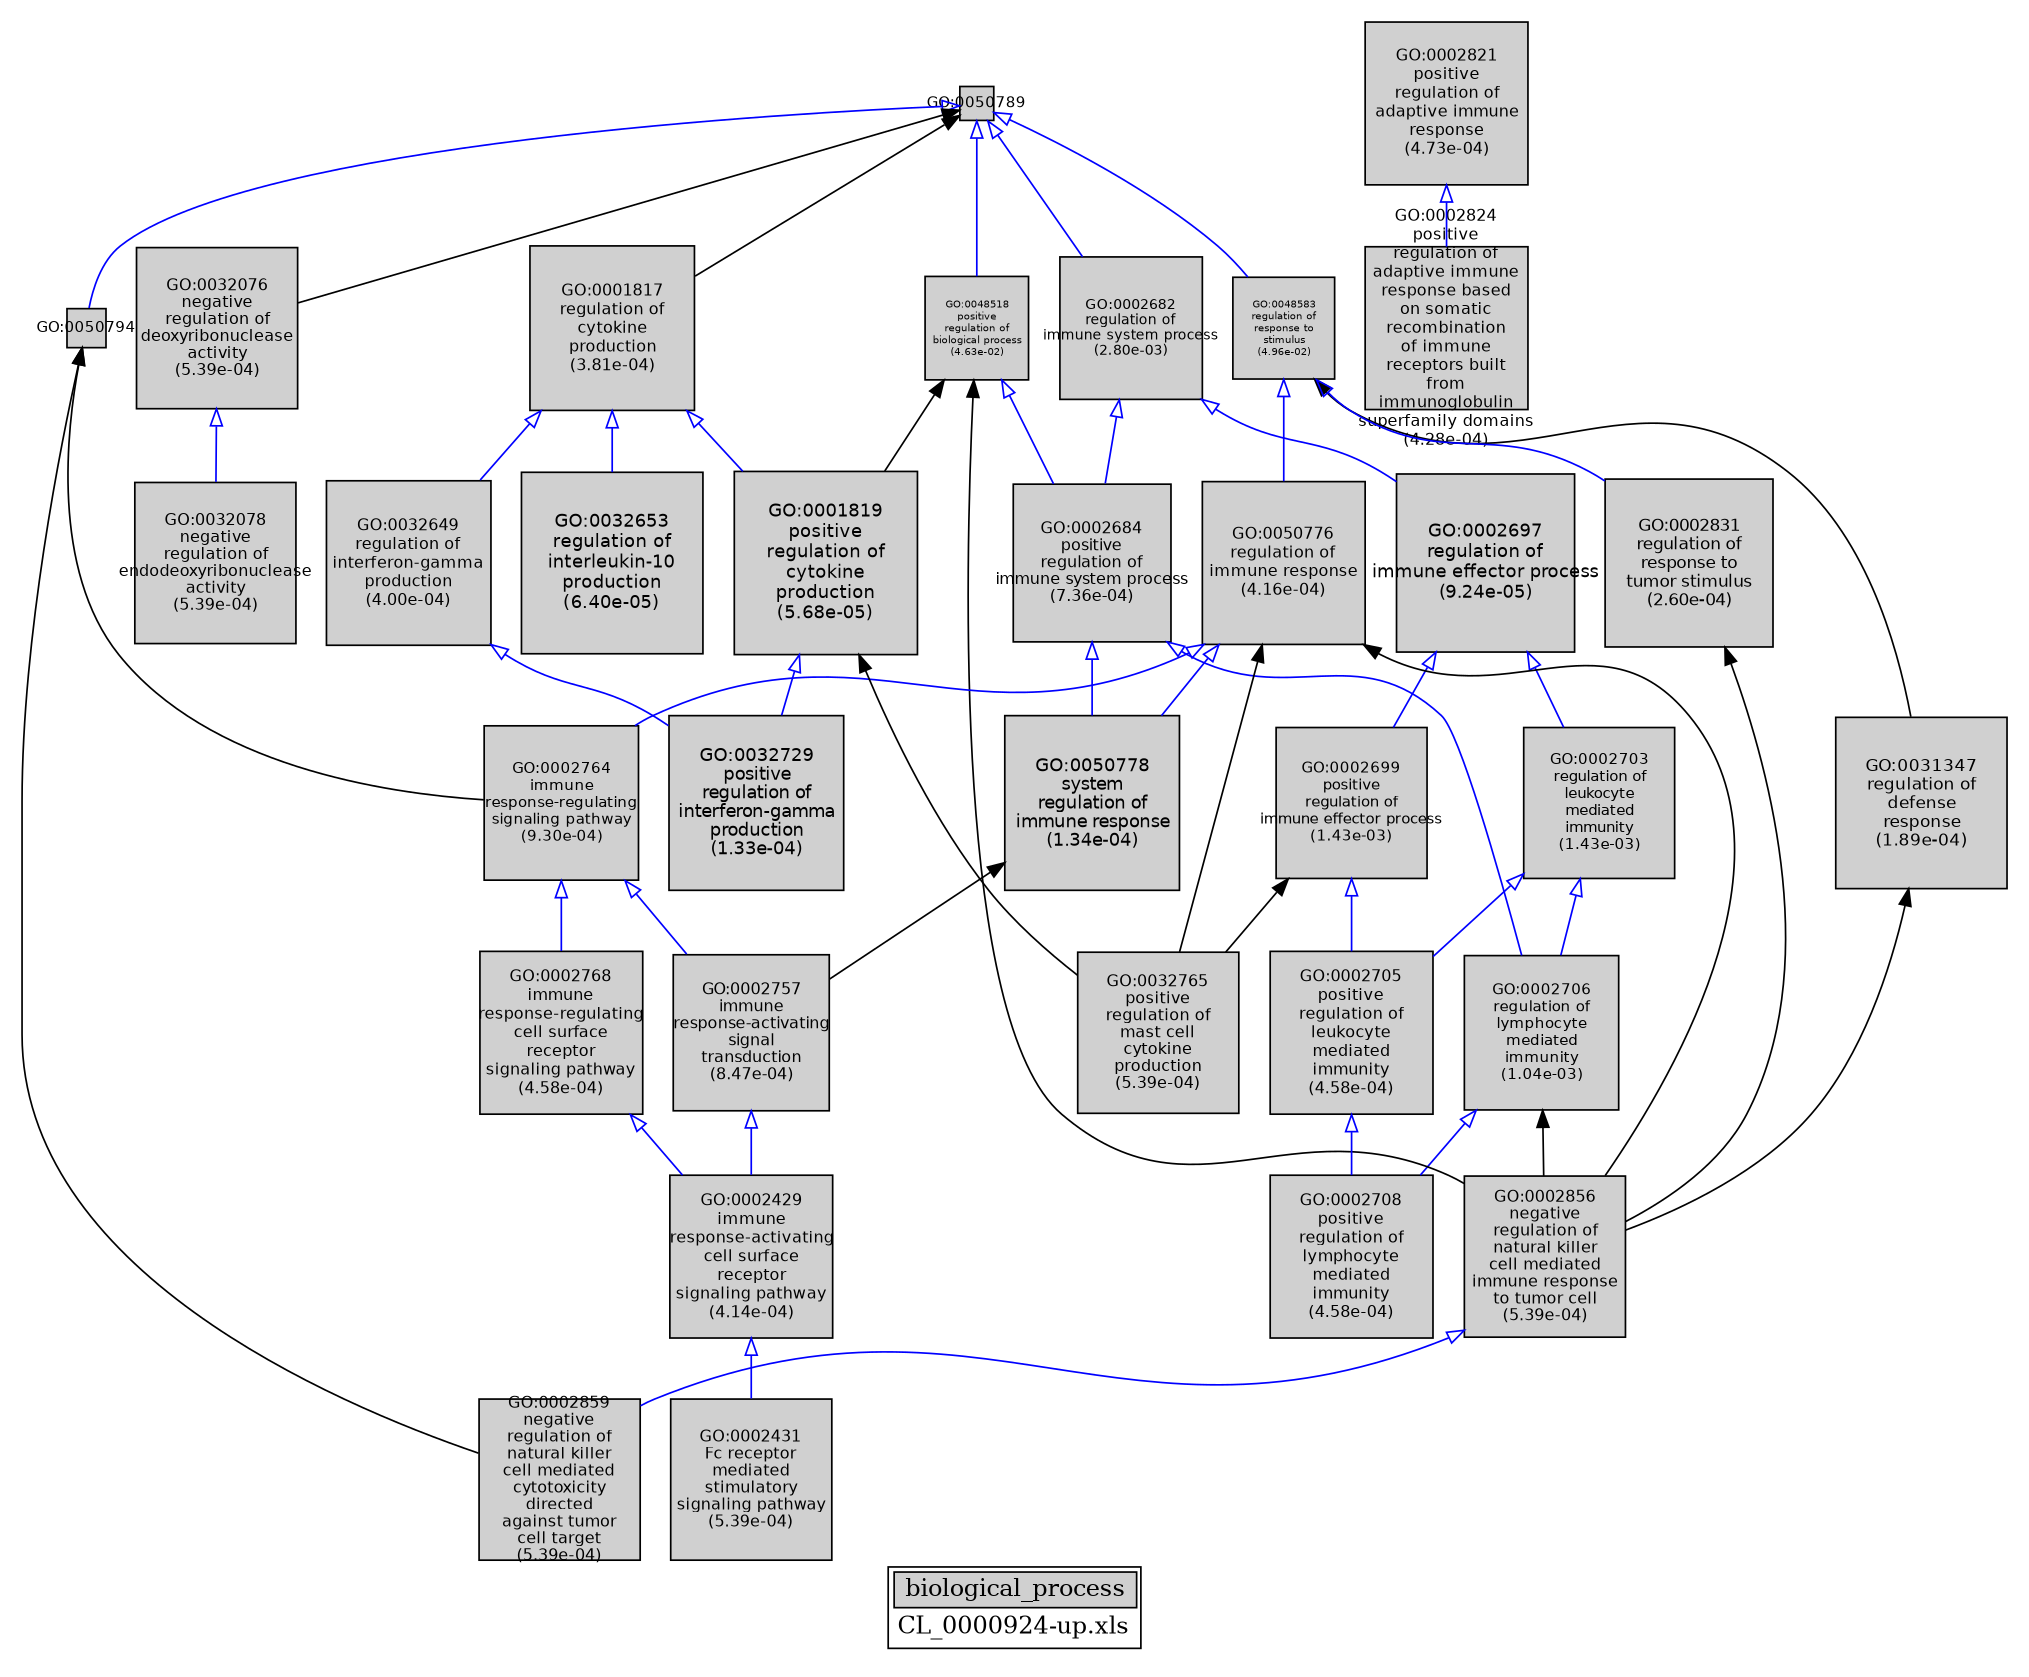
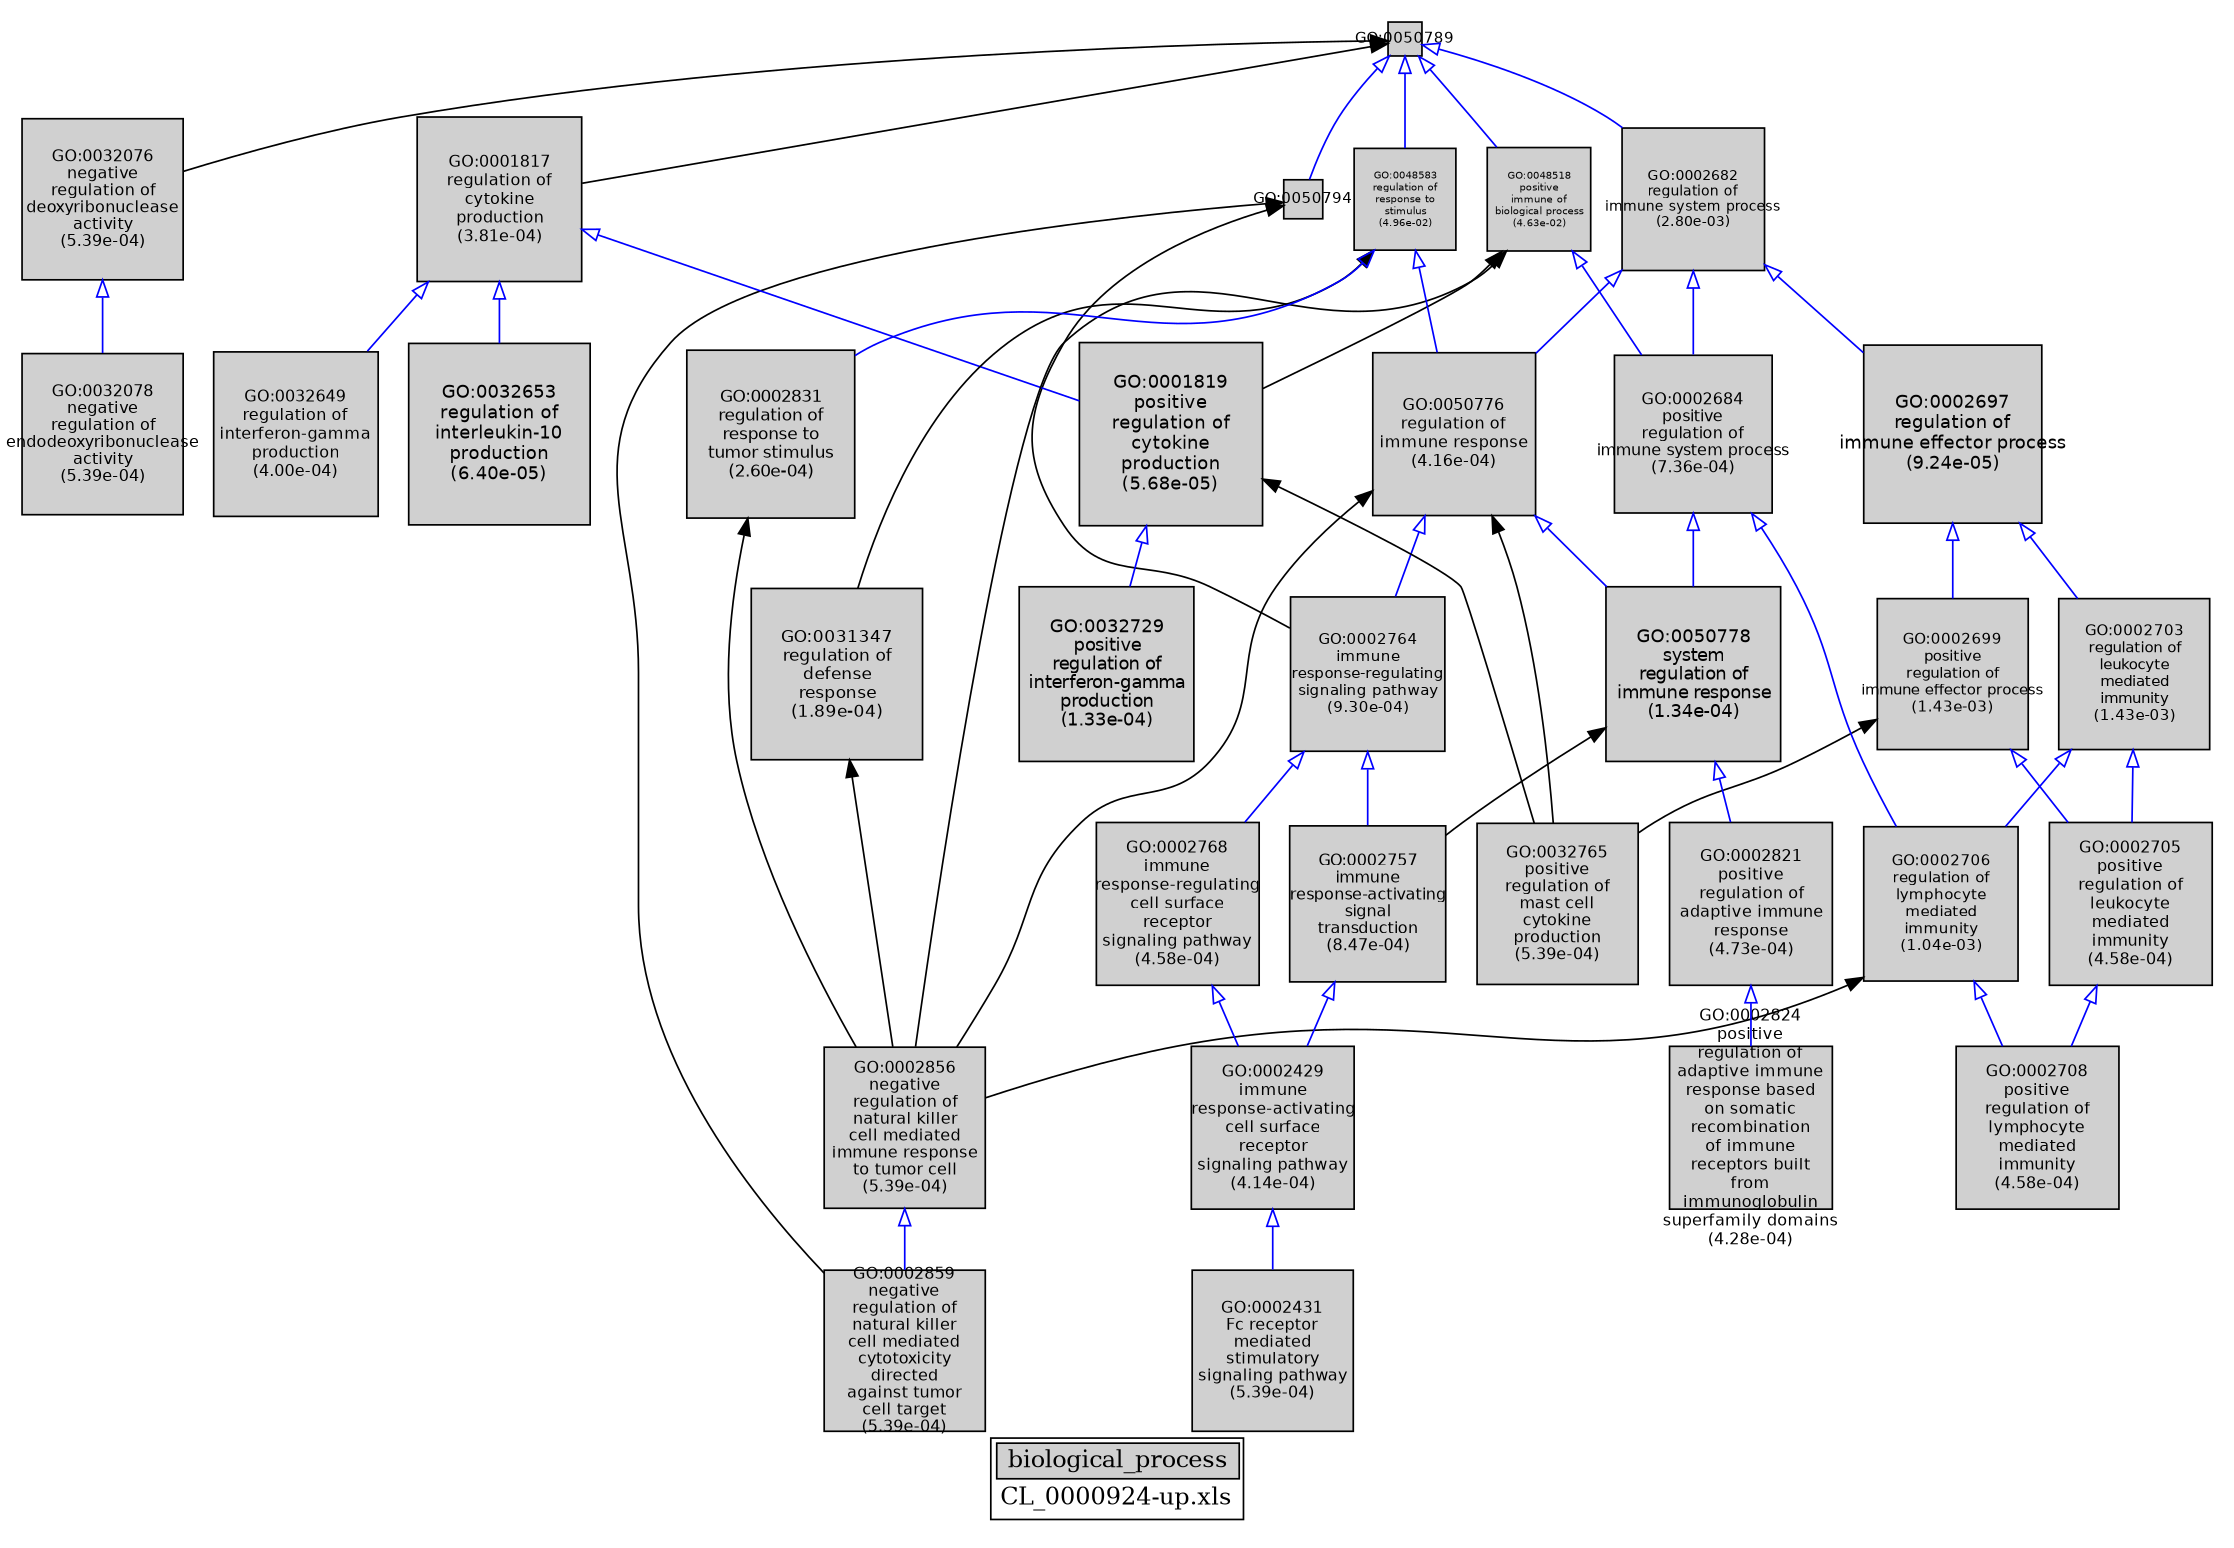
edge "GO:0050776" -> "GO:0002682": added
node "GO:0048518": text "regulation of" -> "immune of"
edge "GO:0032729" -> "GO:0032649": removed
edge "GO:0002821" -> "GO:0050778": added
